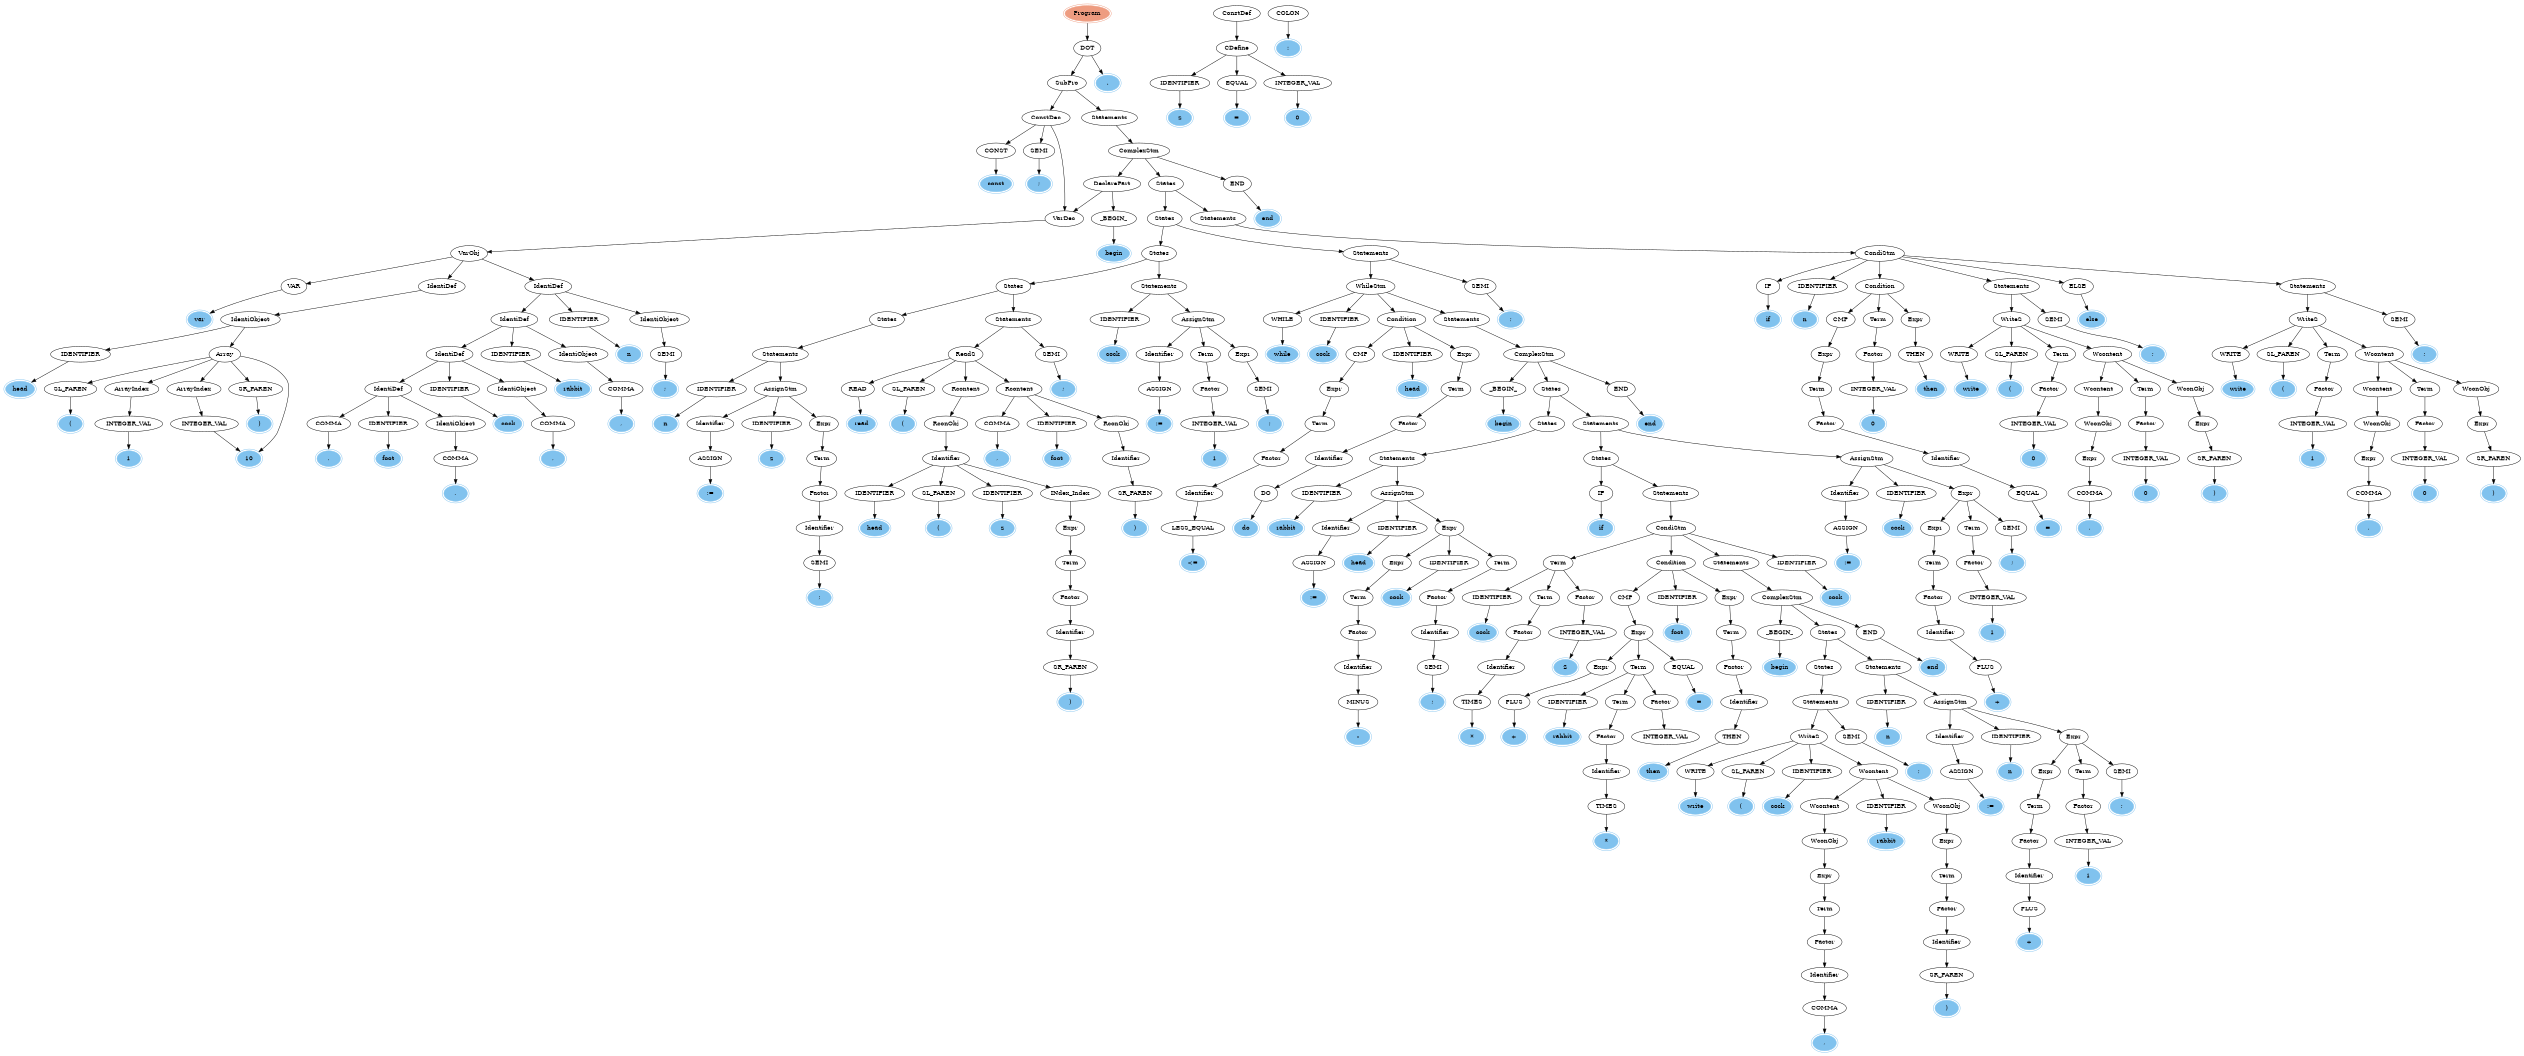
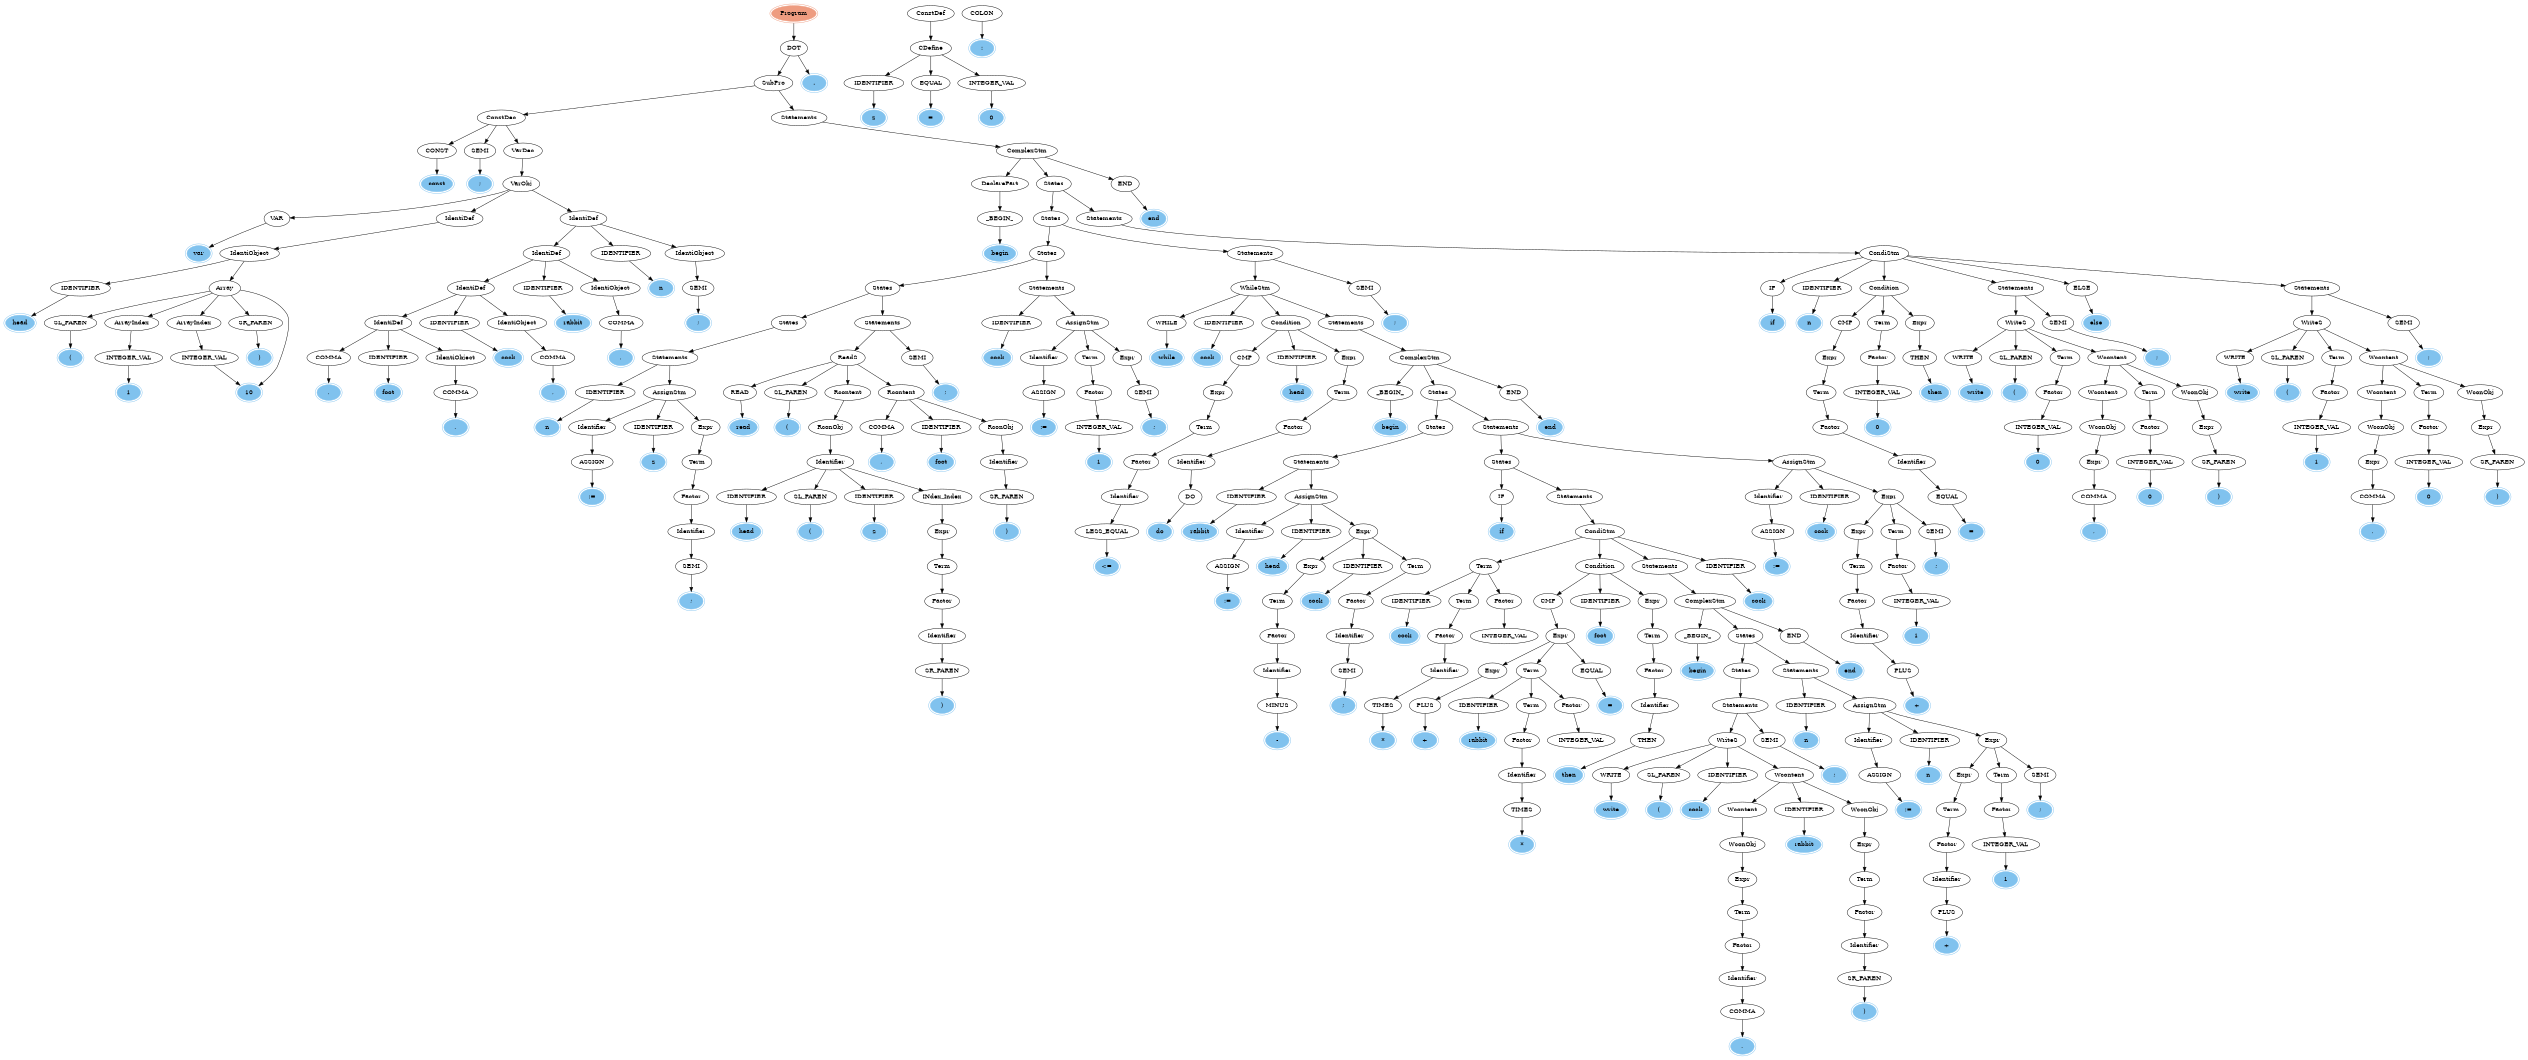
edge "DeclarePart" -> "VarDec": removed
node "2": removed
